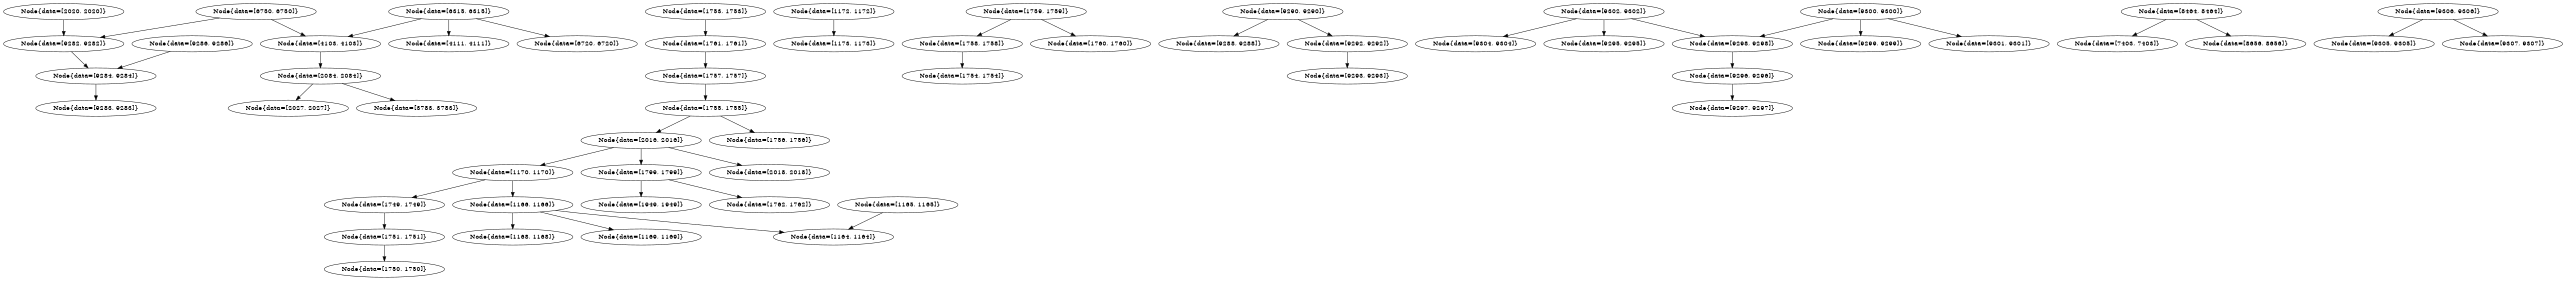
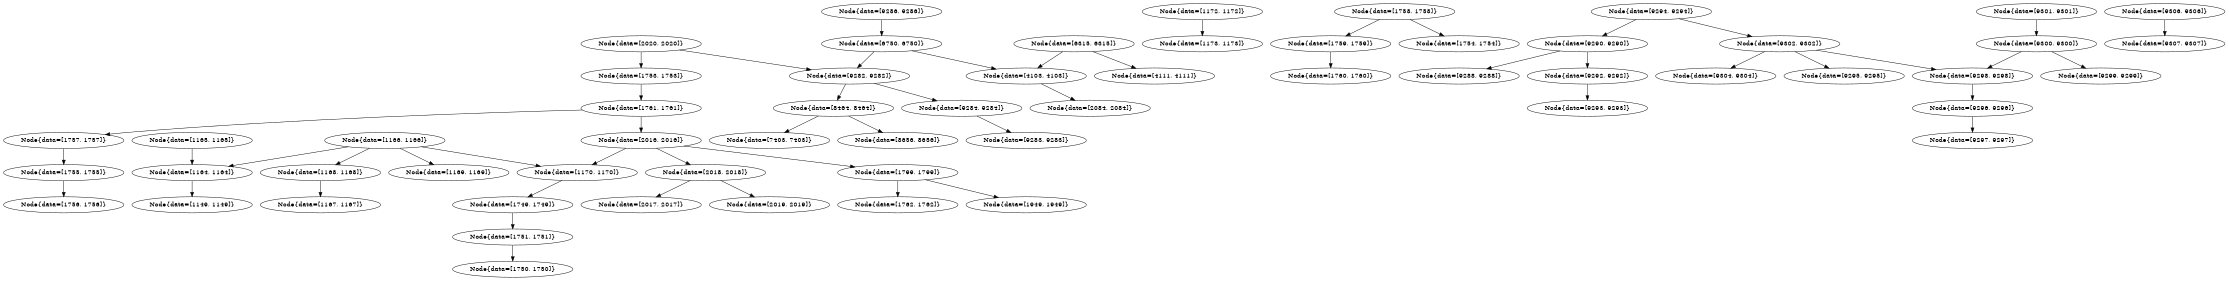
node "Node{data=[9294, 9294]}": added
edge "Node{data=[1759, 1759]}" -> "Node{data=[1758, 1758]}": reversed
edge "Node{data=[9300, 9300]}" -> "Node{data=[9301, 9301]}": reversed
node "Node{data=[6720, 6720]}": removed
node "Node{data=[9305, 9305]}": removed
edge "Node{data=[2020, 2020]}" -> "Node{data=[1753, 1753]}": added
edge "Node{data=[9286, 9286]}" -> "Node{data=[9284, 9284]}": now "Node{data=[9286, 9286]}" -> "Node{data=[6750, 6750]}"
edge "Node{data=[9282, 9282]}" -> "Node{data=[8464, 8464]}": added
node "Node{data=[2027, 2027]}": removed
node "Node{data=[3783, 3783]}": removed
edge "Node{data=[1755, 1755]}" -> "Node{data=[2016, 2016]}": now "Node{data=[1761, 1761]}" -> "Node{data=[2016, 2016]}"
edge "Node{data=[1170, 1170]}" -> "Node{data=[1166, 1166]}": reversed
node "Node{data=[1149, 1149]}": added
node "Node{data=[1167, 1167]}": added
node "Node{data=[2017, 2017]}": added
node "Node{data=[2019, 2019]}": added
